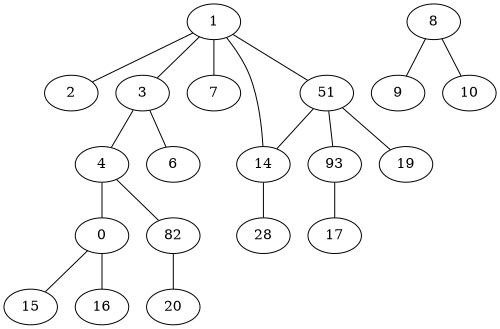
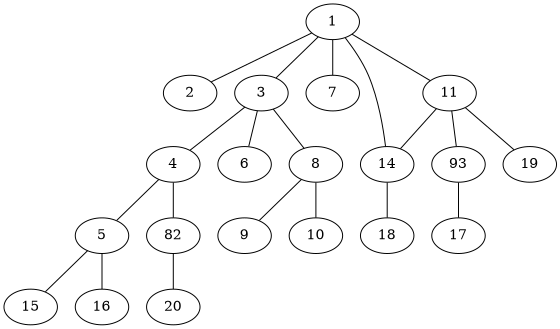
node "51": label "51" -> "11"
edge "3" -- "8": added
node "0": label "0" -> "5"
node "28": label "28" -> "18"
